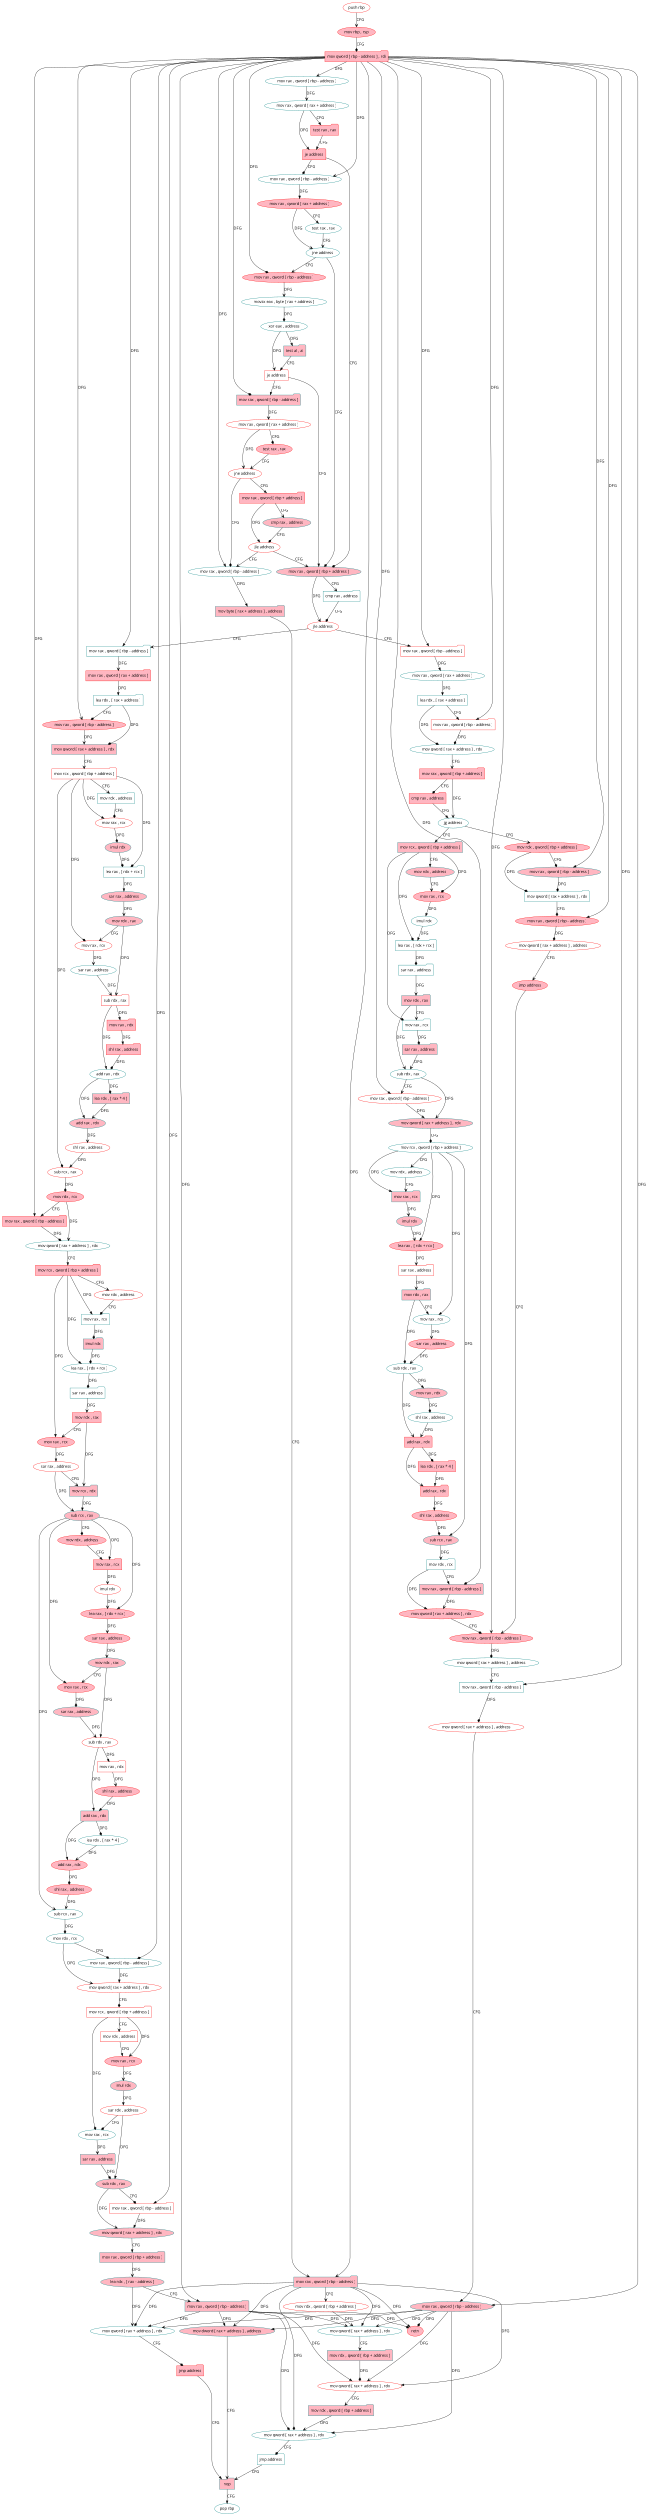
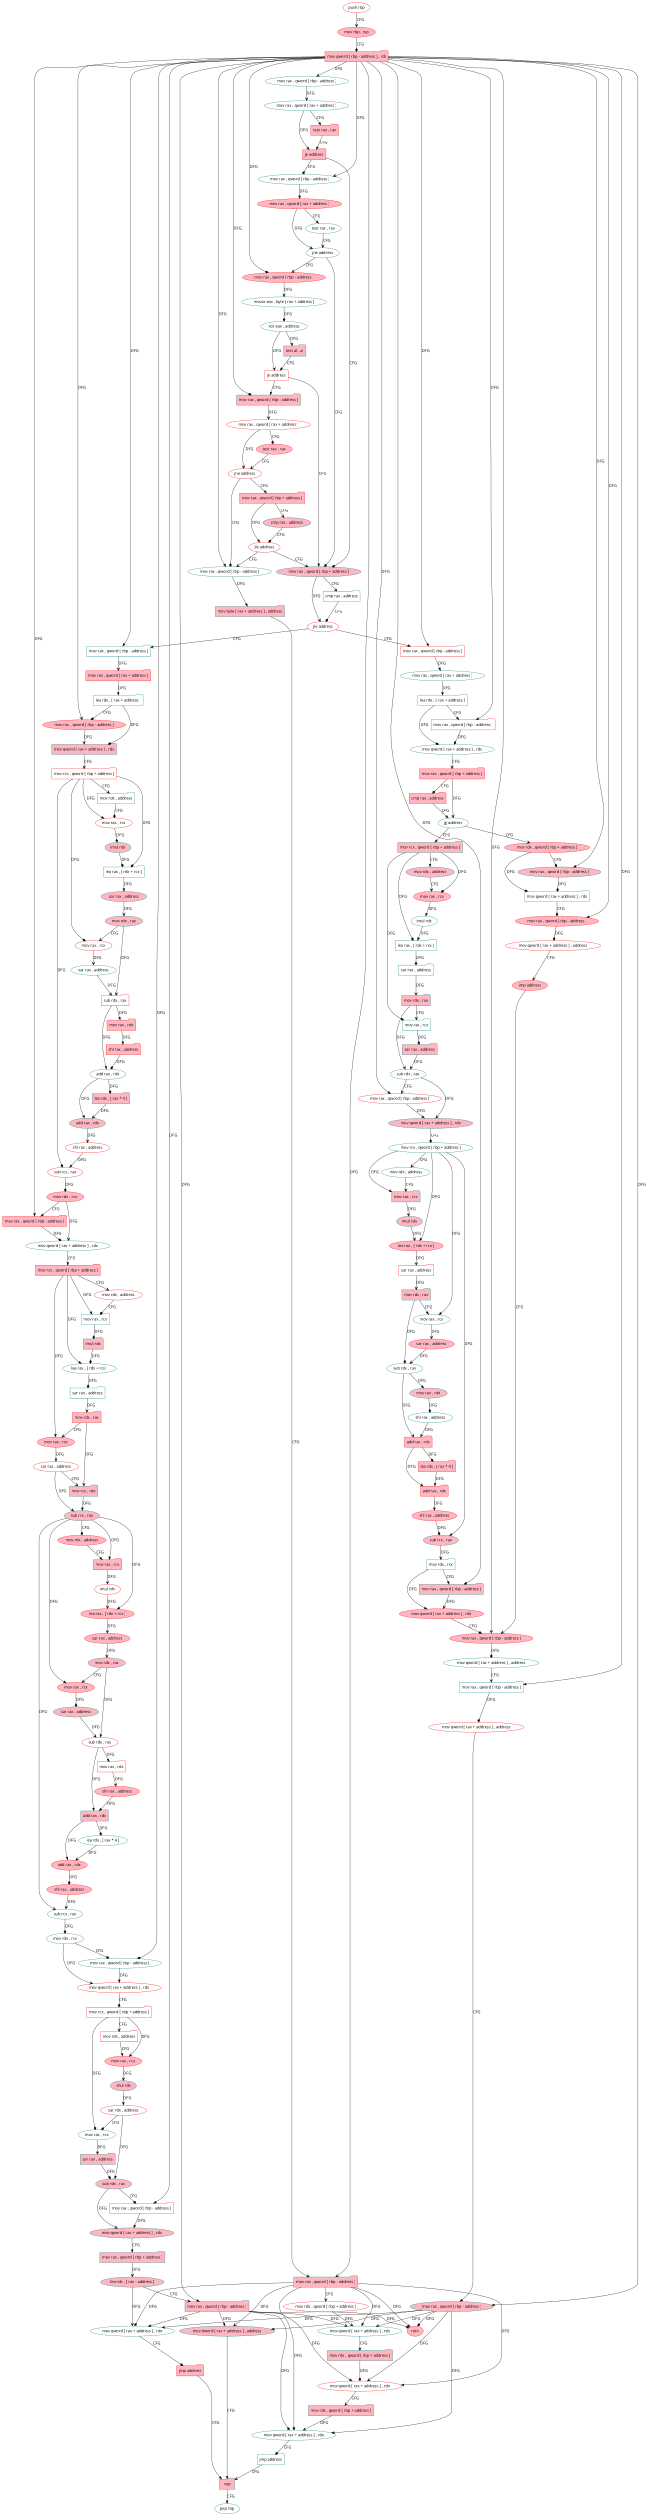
edge "mov dword [ rax + address ] , address" -> "nop": arrowhead vee -> normal
